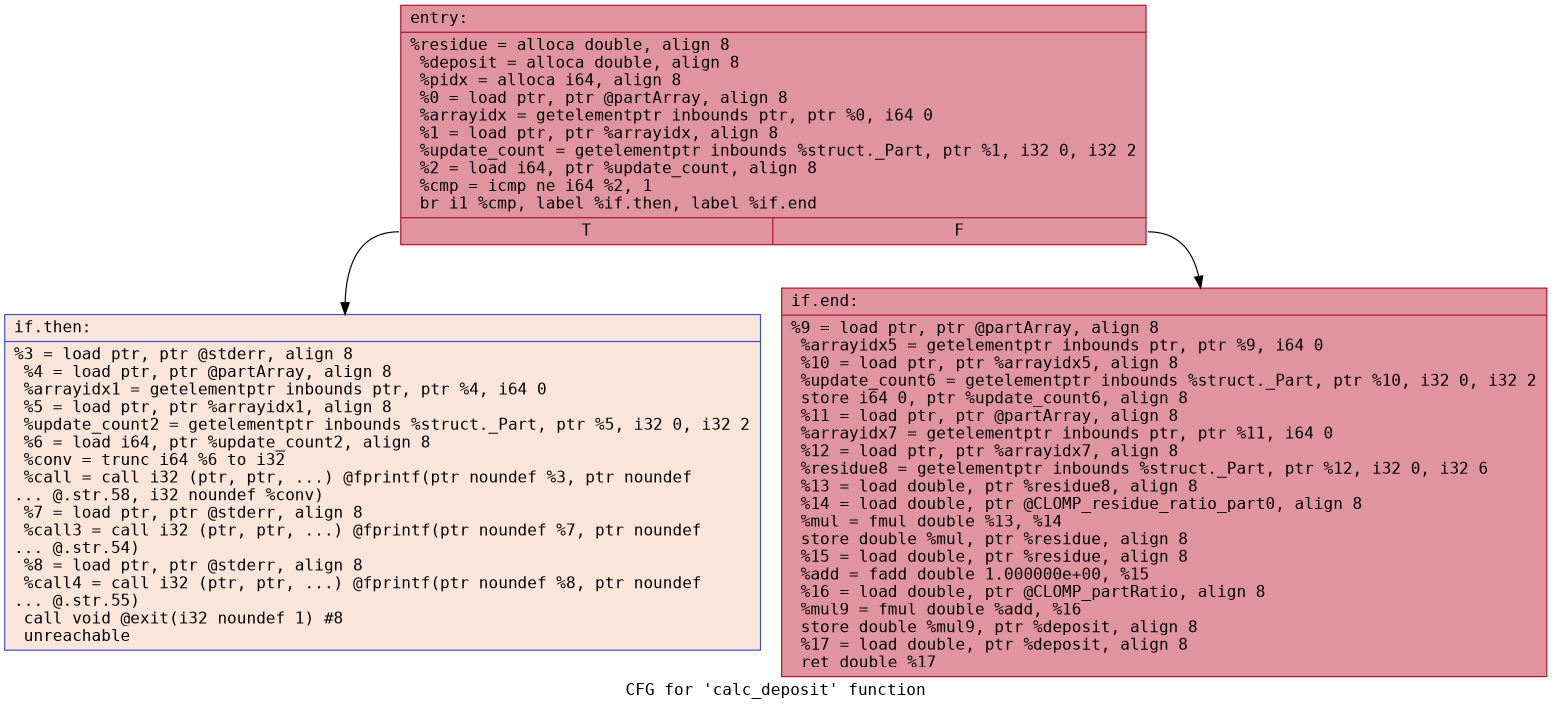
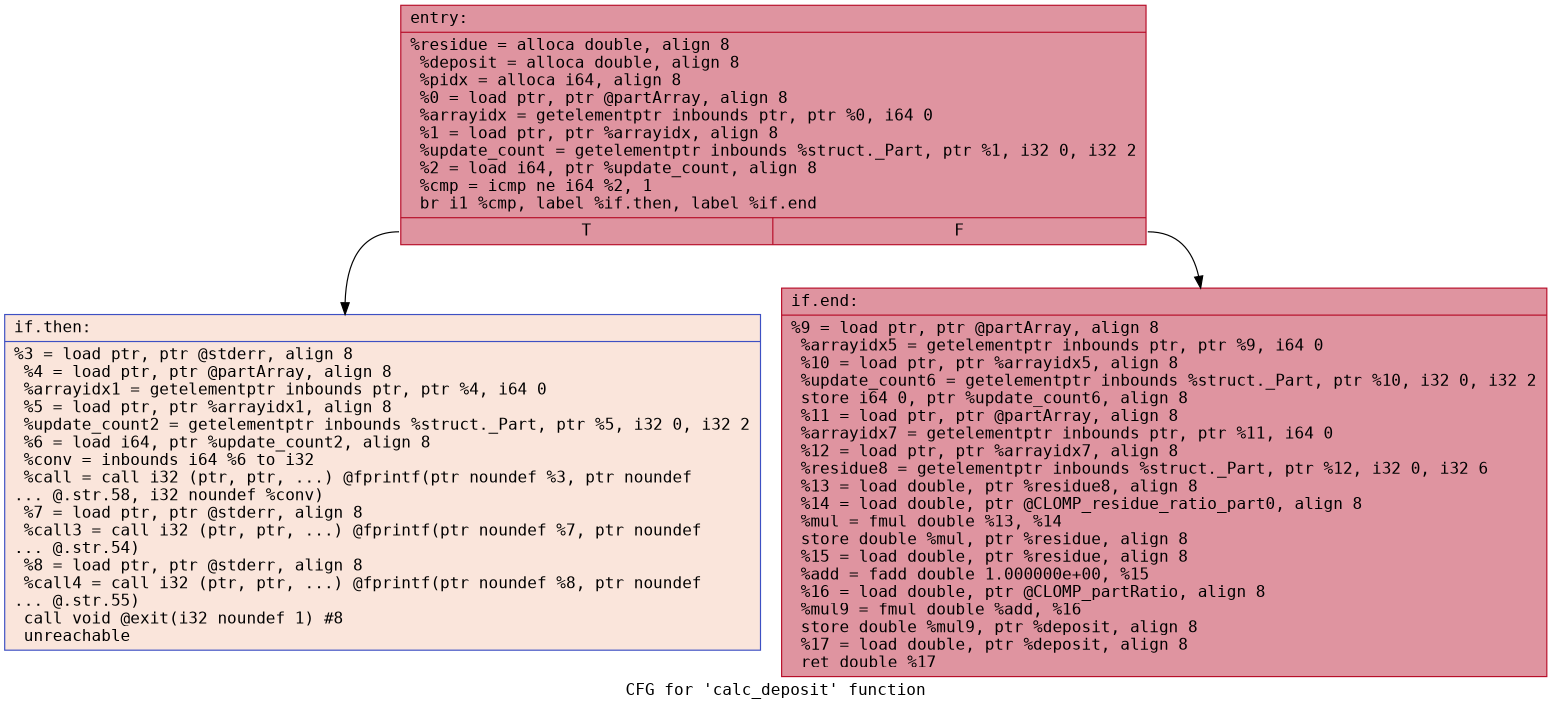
node "if.then:": text "%conv = trunc i64 %6 to i32" -> "%conv = inbounds i64 %6 to i32"
